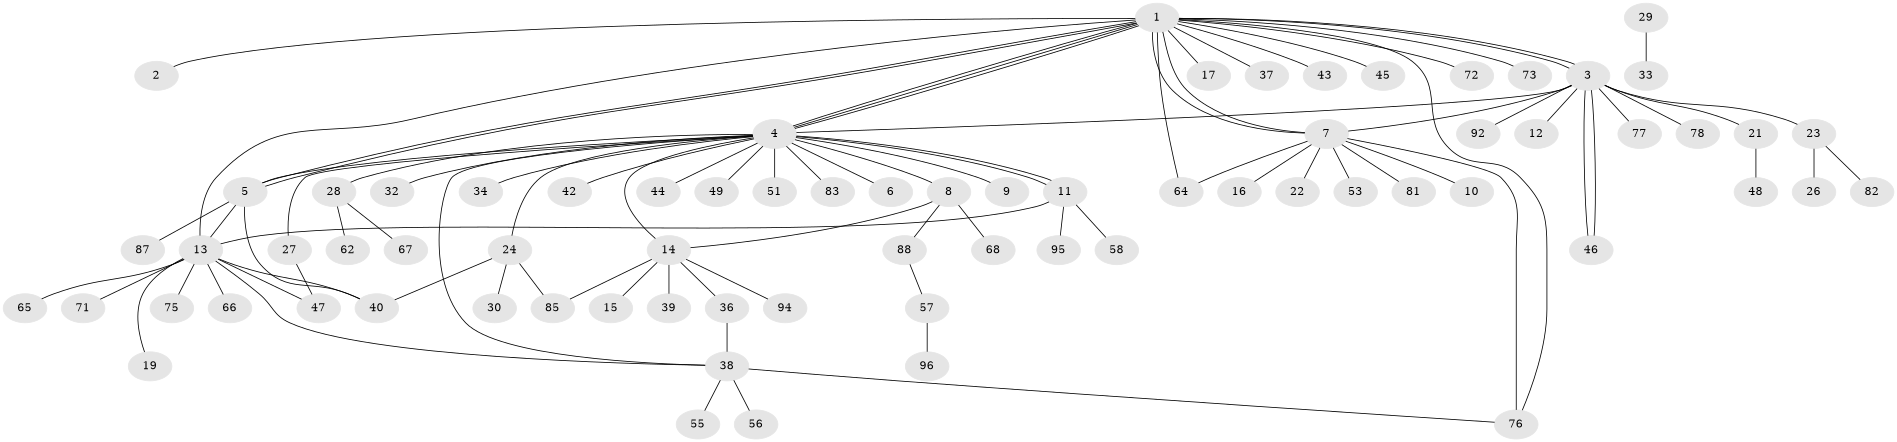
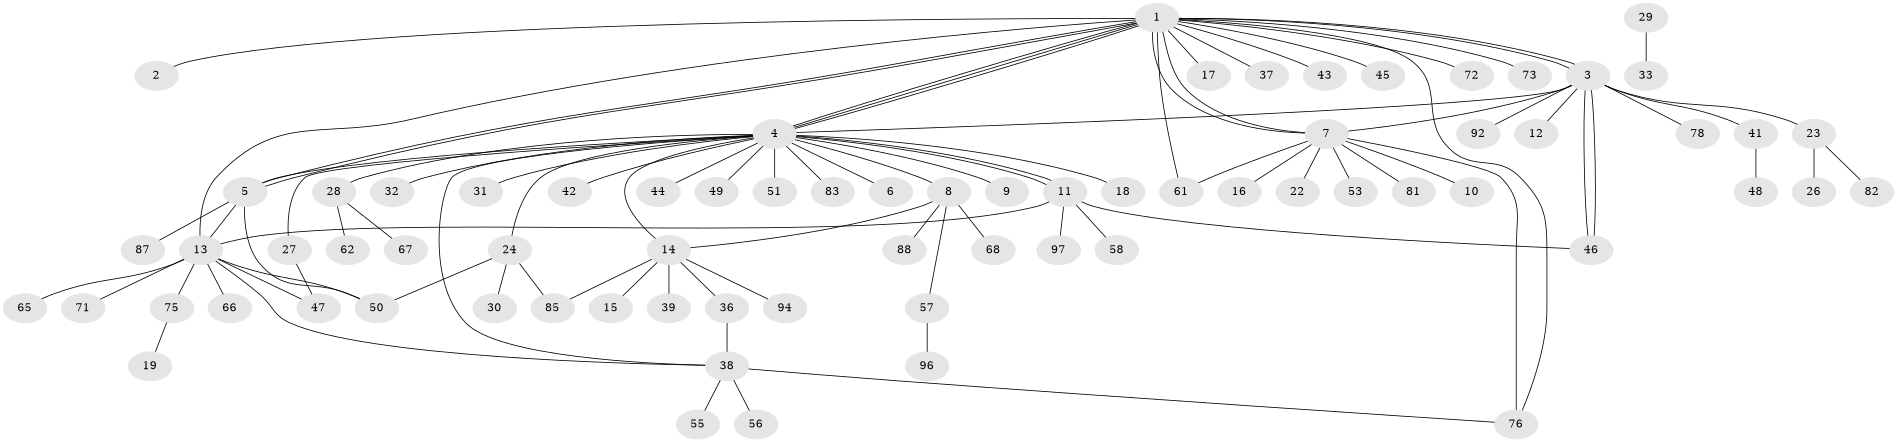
node "77": removed
node "21": label "21" -> "41"
node "34": label "34" -> "31"
node "18": added
node "64": label "64" -> "61"
edge "11" -- "46": added
node "95": label "95" -> "97"
edge "88" -- "57": now "8" -- "57"
edge "13" -- "19": now "75" -- "19"
node "40": label "40" -> "50"
